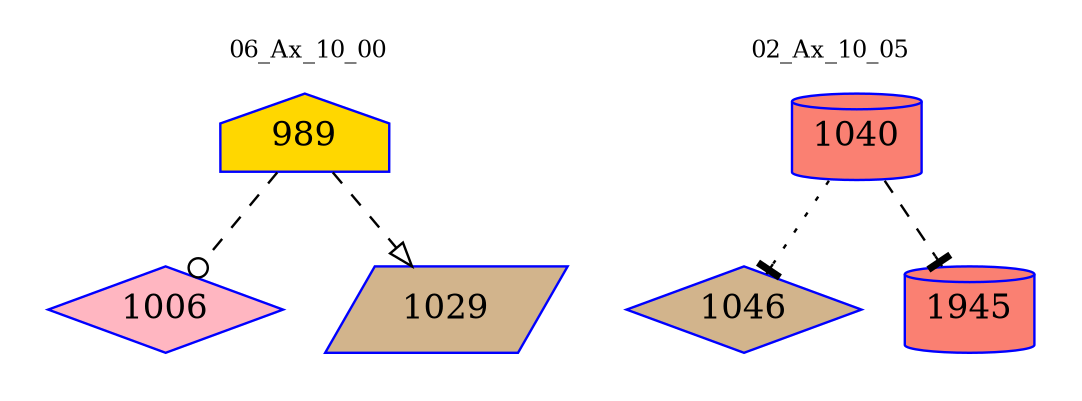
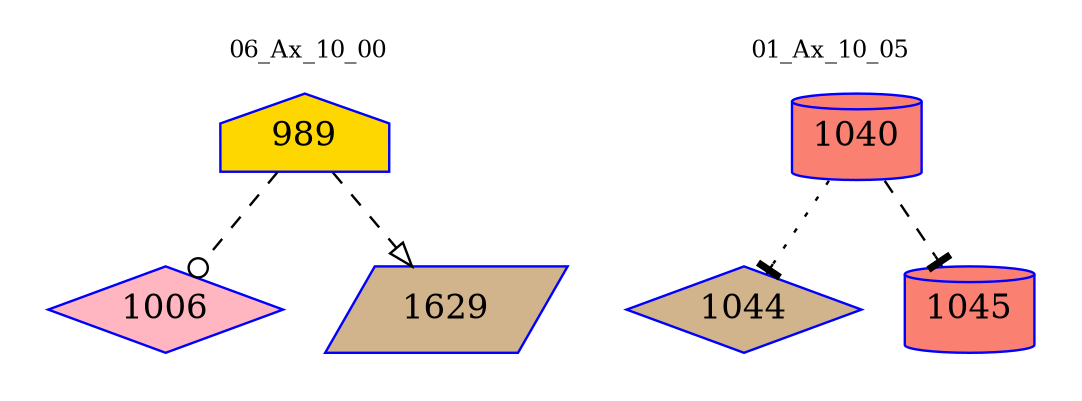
cluster "02_Ax_10_05": label "02_Ax_10_05" -> "01_Ax_10_05"
node "1029": label "1029" -> "1629"
node "1046": label "1046" -> "1044"
node "1945": label "1945" -> "1045"
